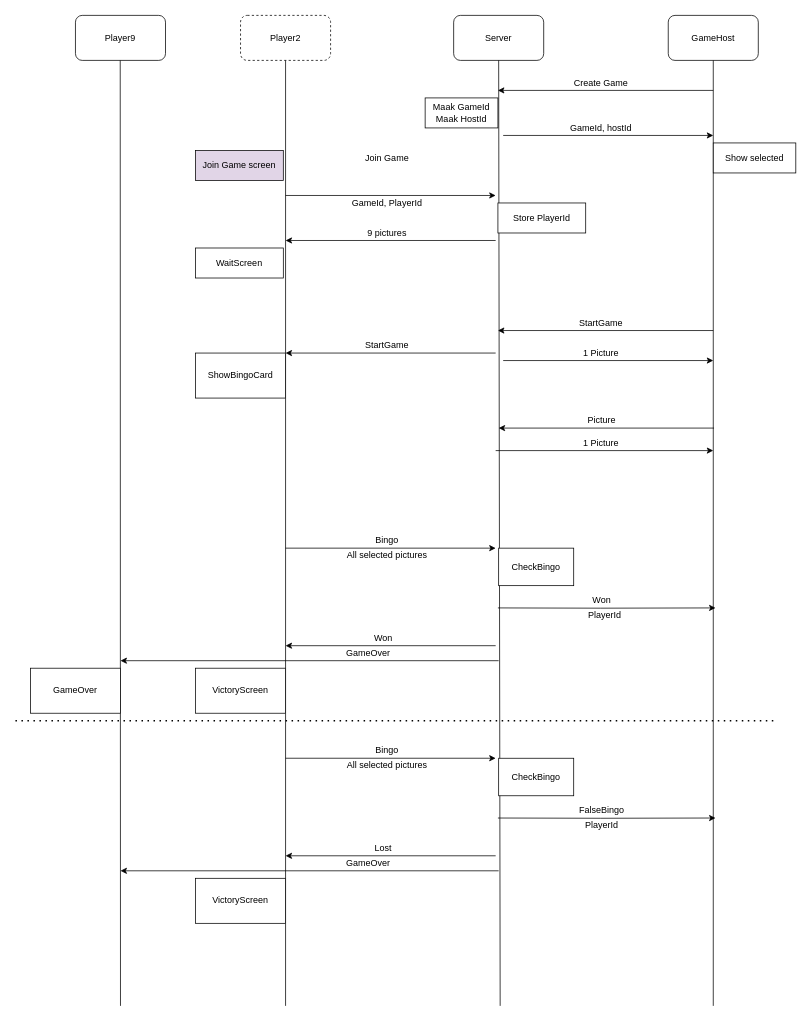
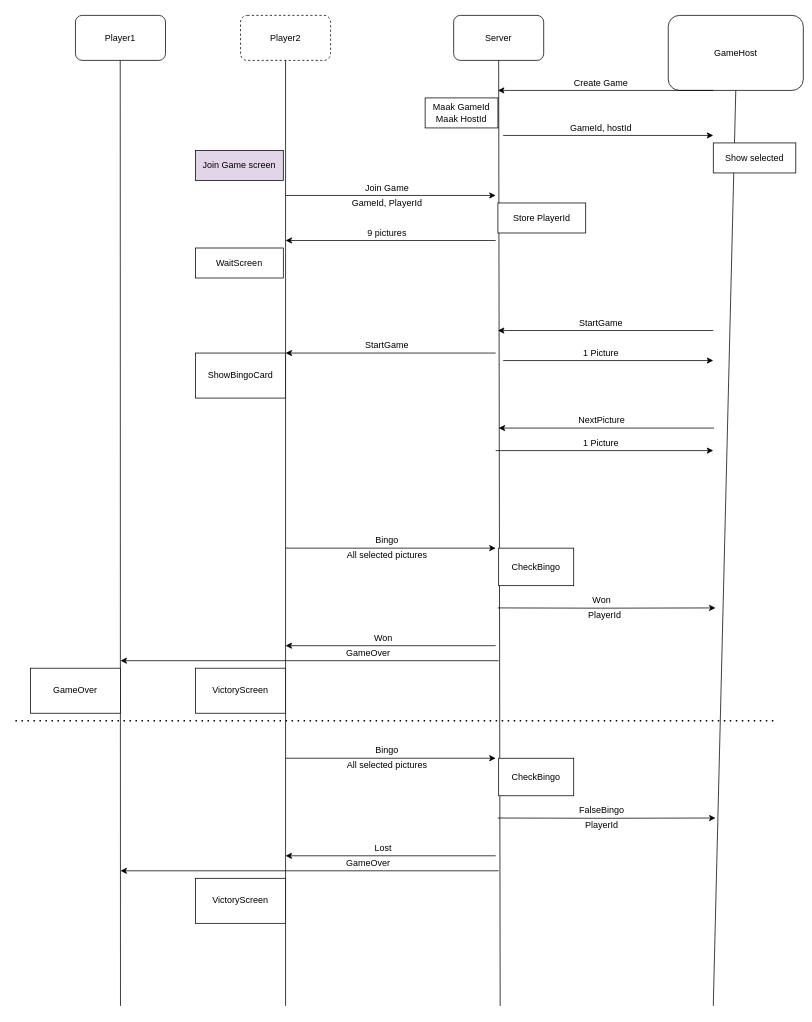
node "Player9": label "Player9" -> "Player1"
node "GameHost": size 90x45 -> 135x75
node "Join Game": moved (387, 158) -> (387, 188)
node "Picture": label "Picture" -> "NextPicture"
